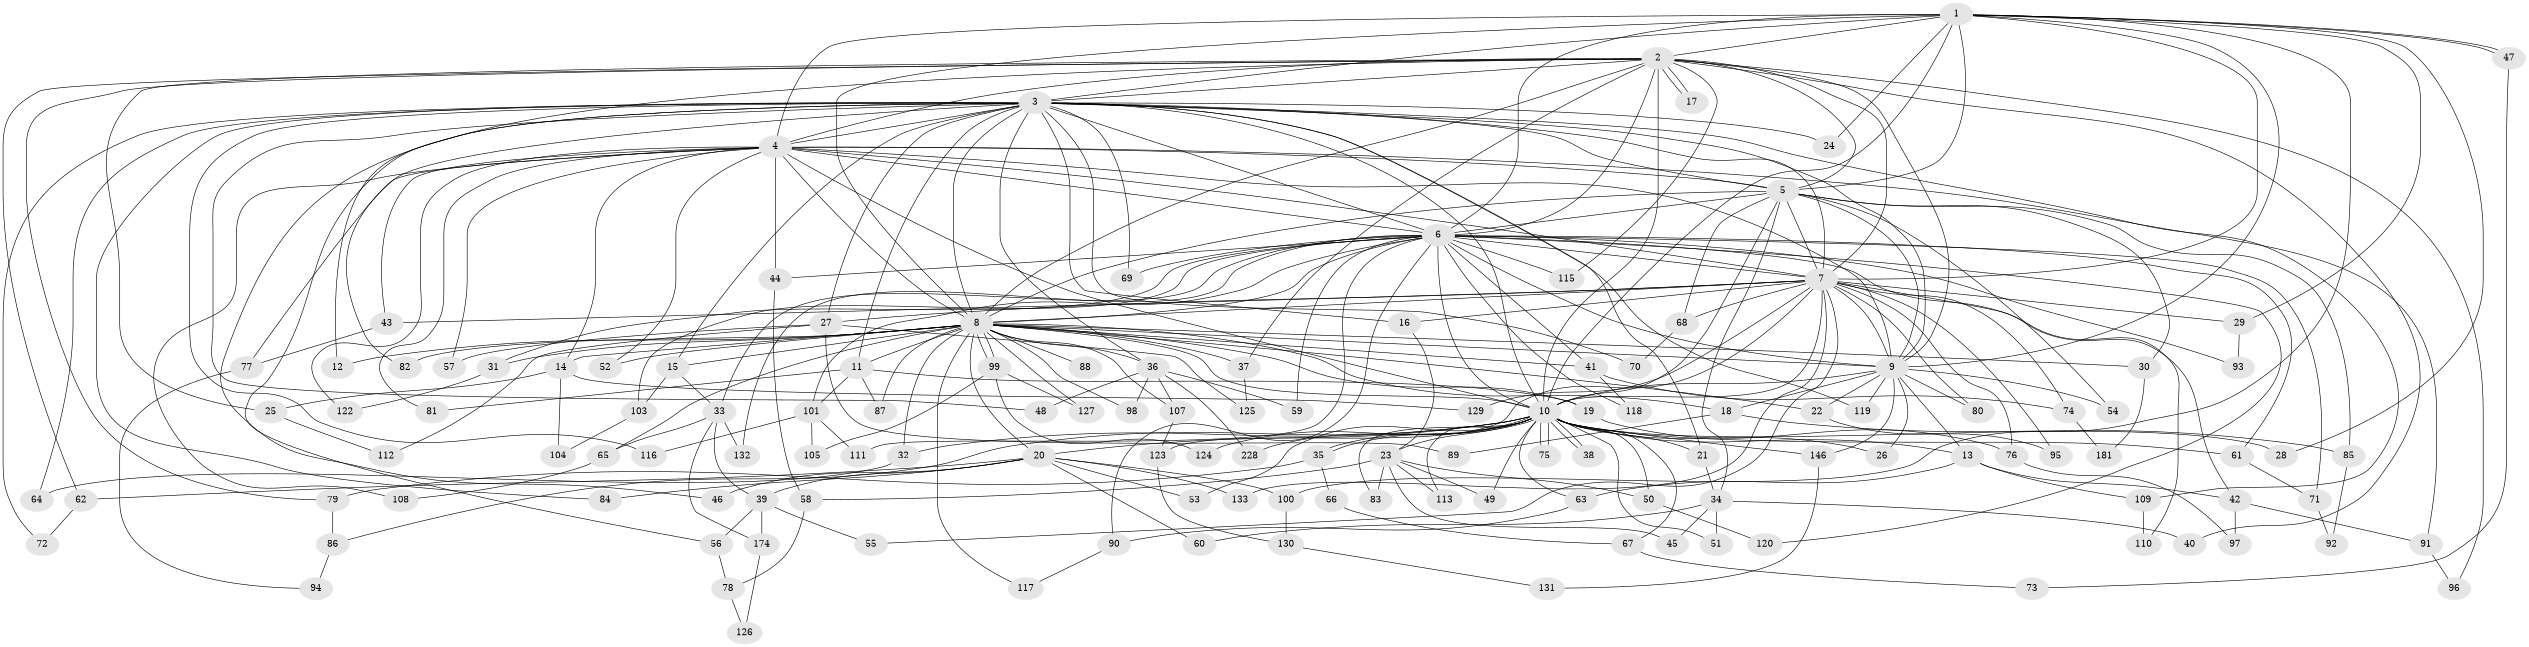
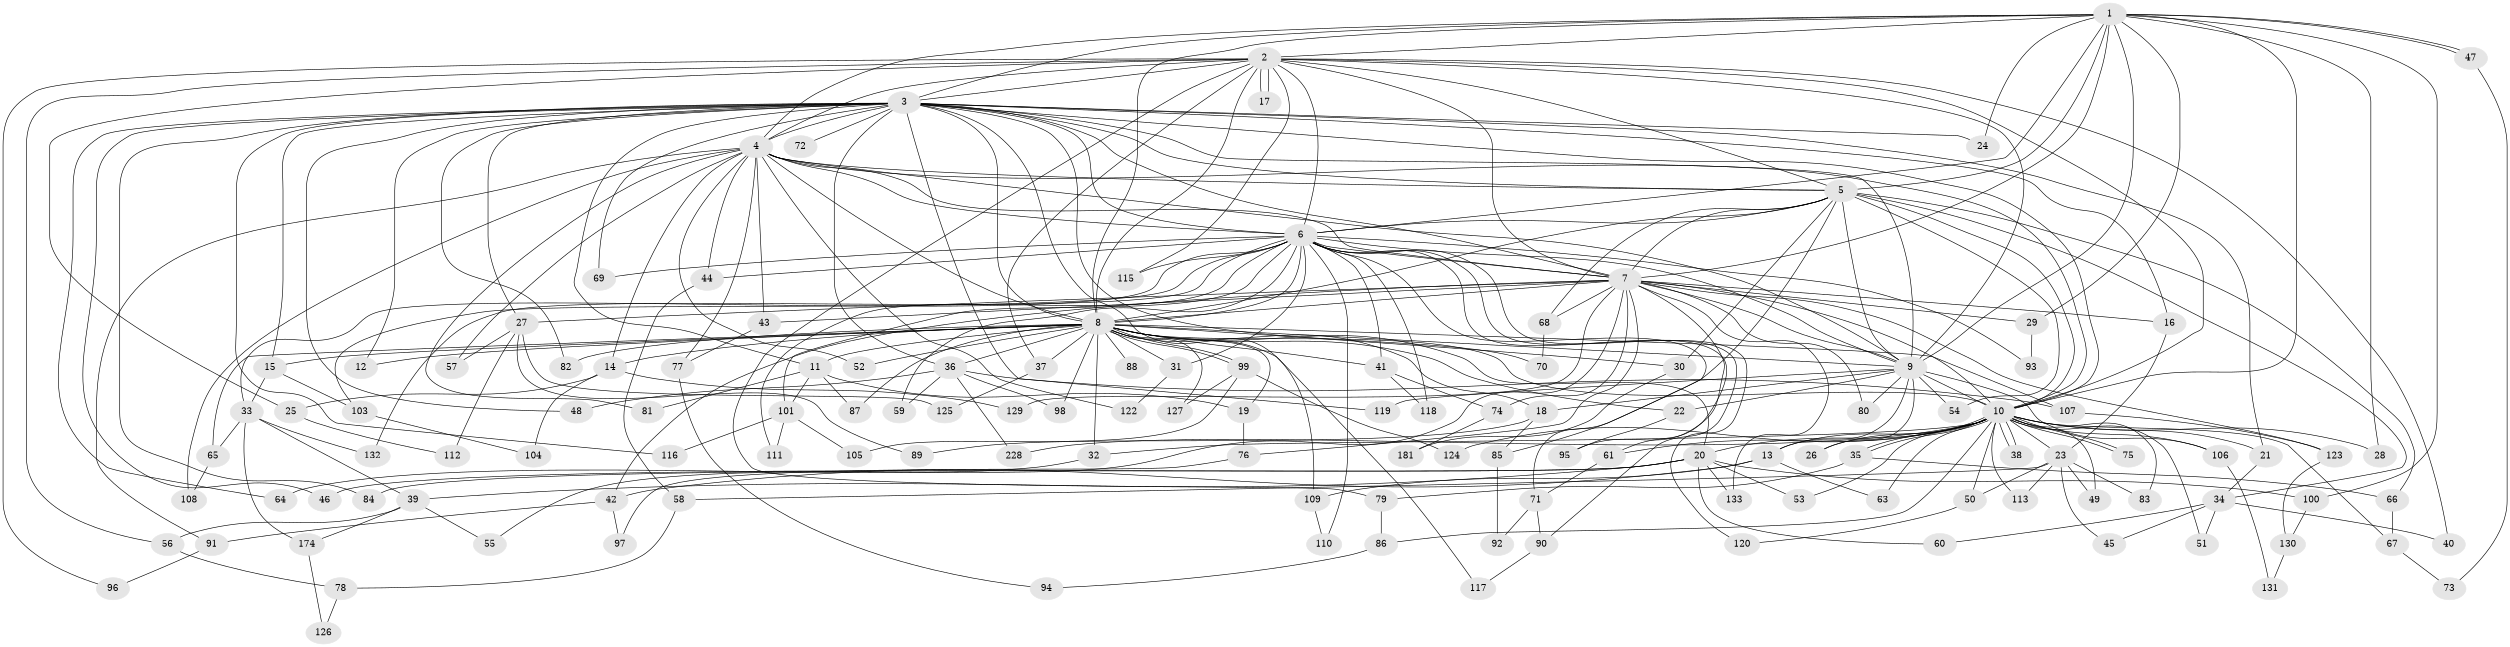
edge "5" -- "66": added
edge "6" -- "10": removed
node "146": label "146" -> "106"
node "62": removed
edge "63" -- "90": now "71" -- "90"
